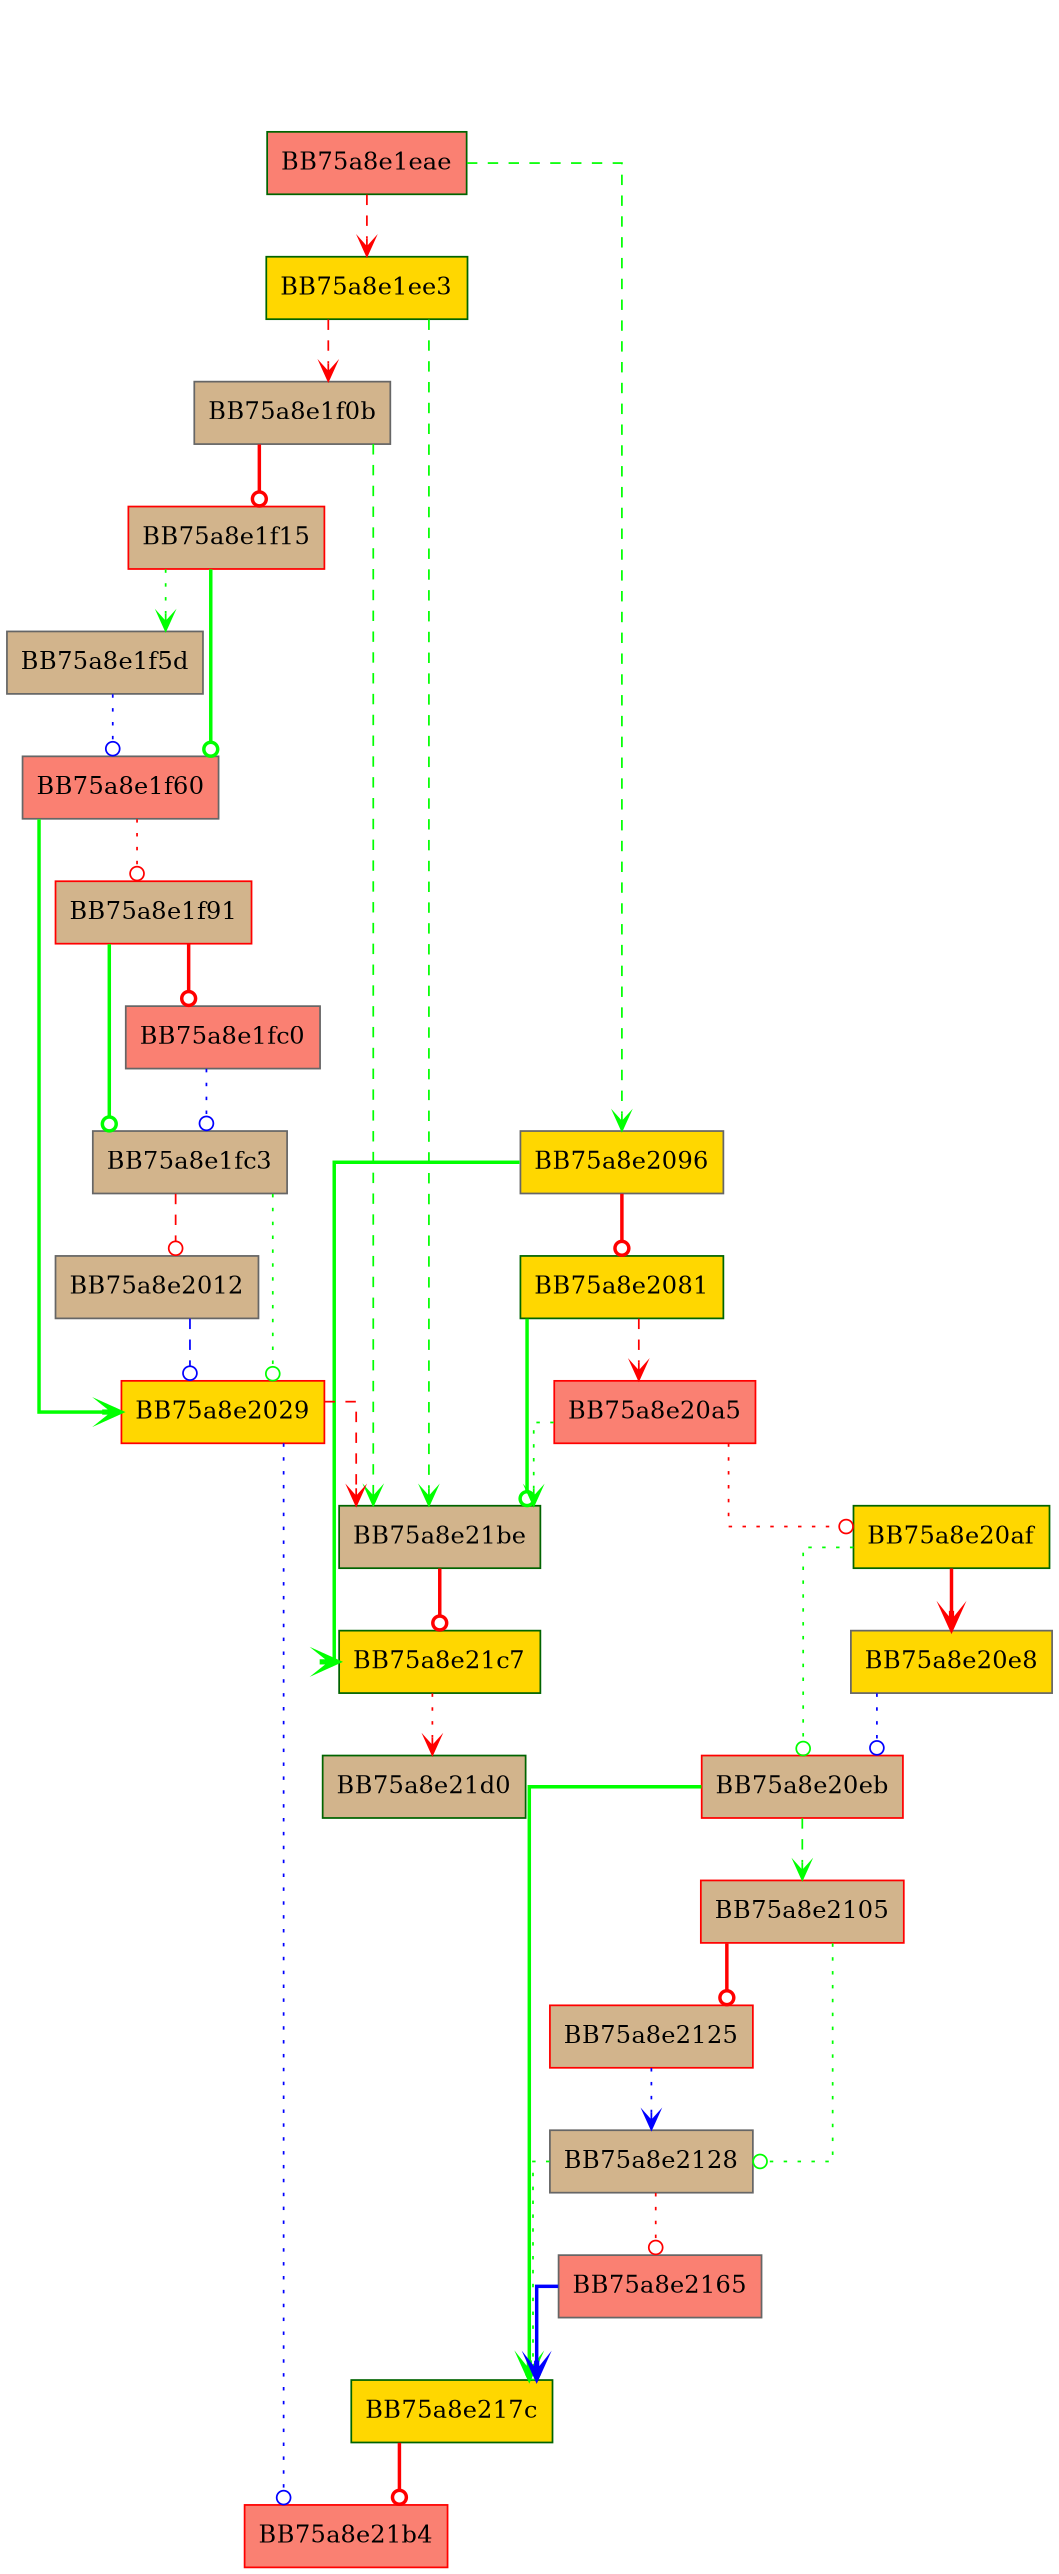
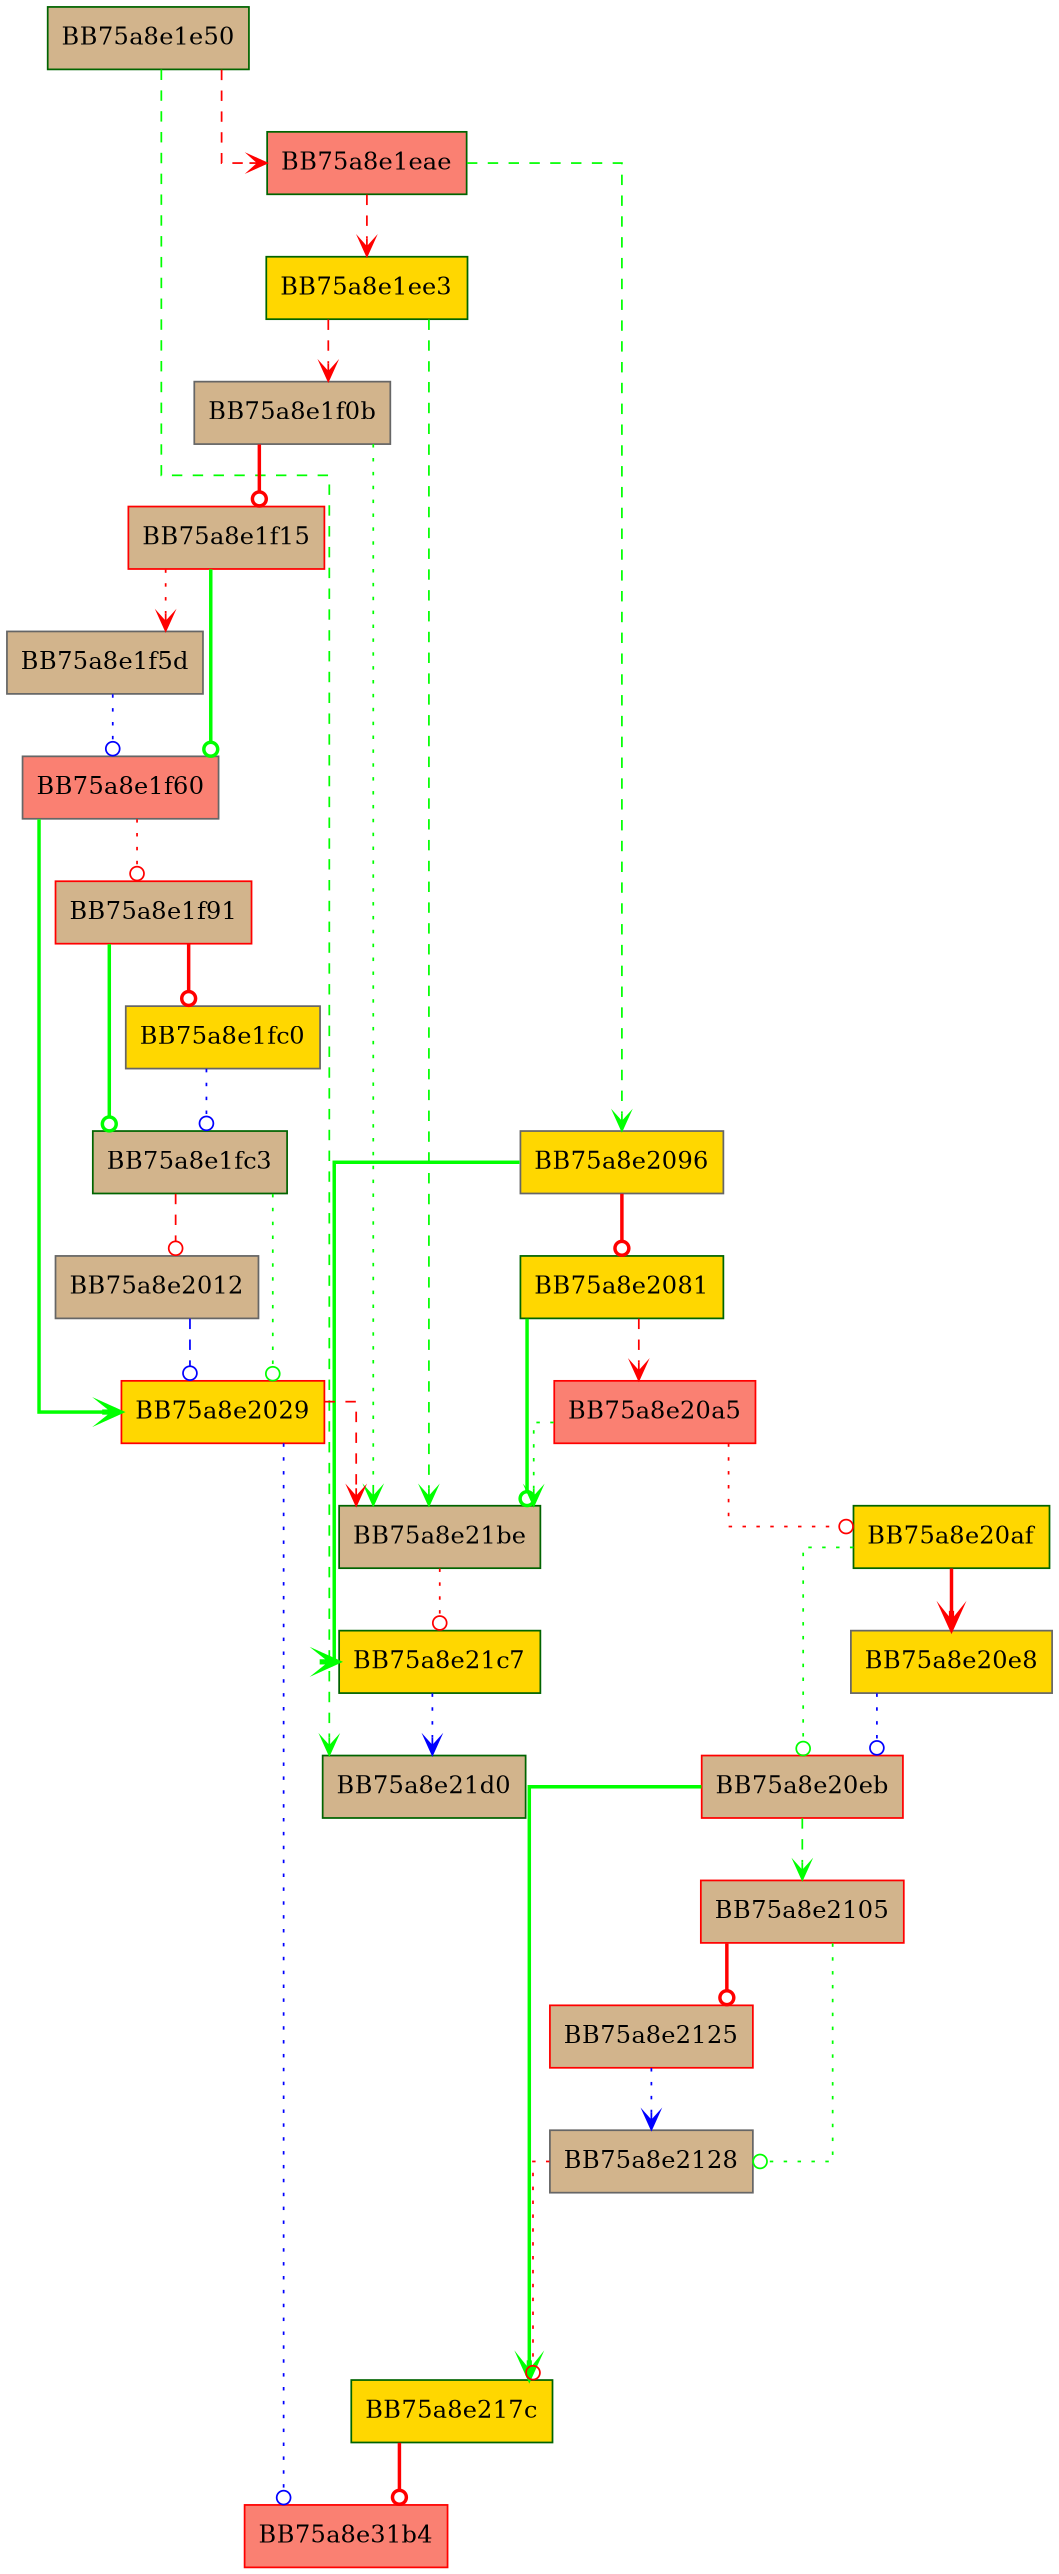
node "BB75a8e1e50": added
edge "BB75a8e1f15" -> "BB75a8e1f5d": color green -> red
edge "BB75a8e1f0b" -> "BB75a8e21be": style dashed -> dotted
node "BB75a8e1fc0": fillcolor salmon -> gold
node "BB75a8e1fc3": color gray40 -> darkgreen
edge "BB75a8e21be" -> "BB75a8e21c7": style bold -> dotted
edge "BB75a8e21c7" -> "BB75a8e21d0": color red -> blue
edge "BB75a8e2128" -> "BB75a8e217c": color green -> red
node "BB75a8e2165": removed
node "BB75a8e21b4": label "BB75a8e21b4" -> "BB75a8e31b4"
